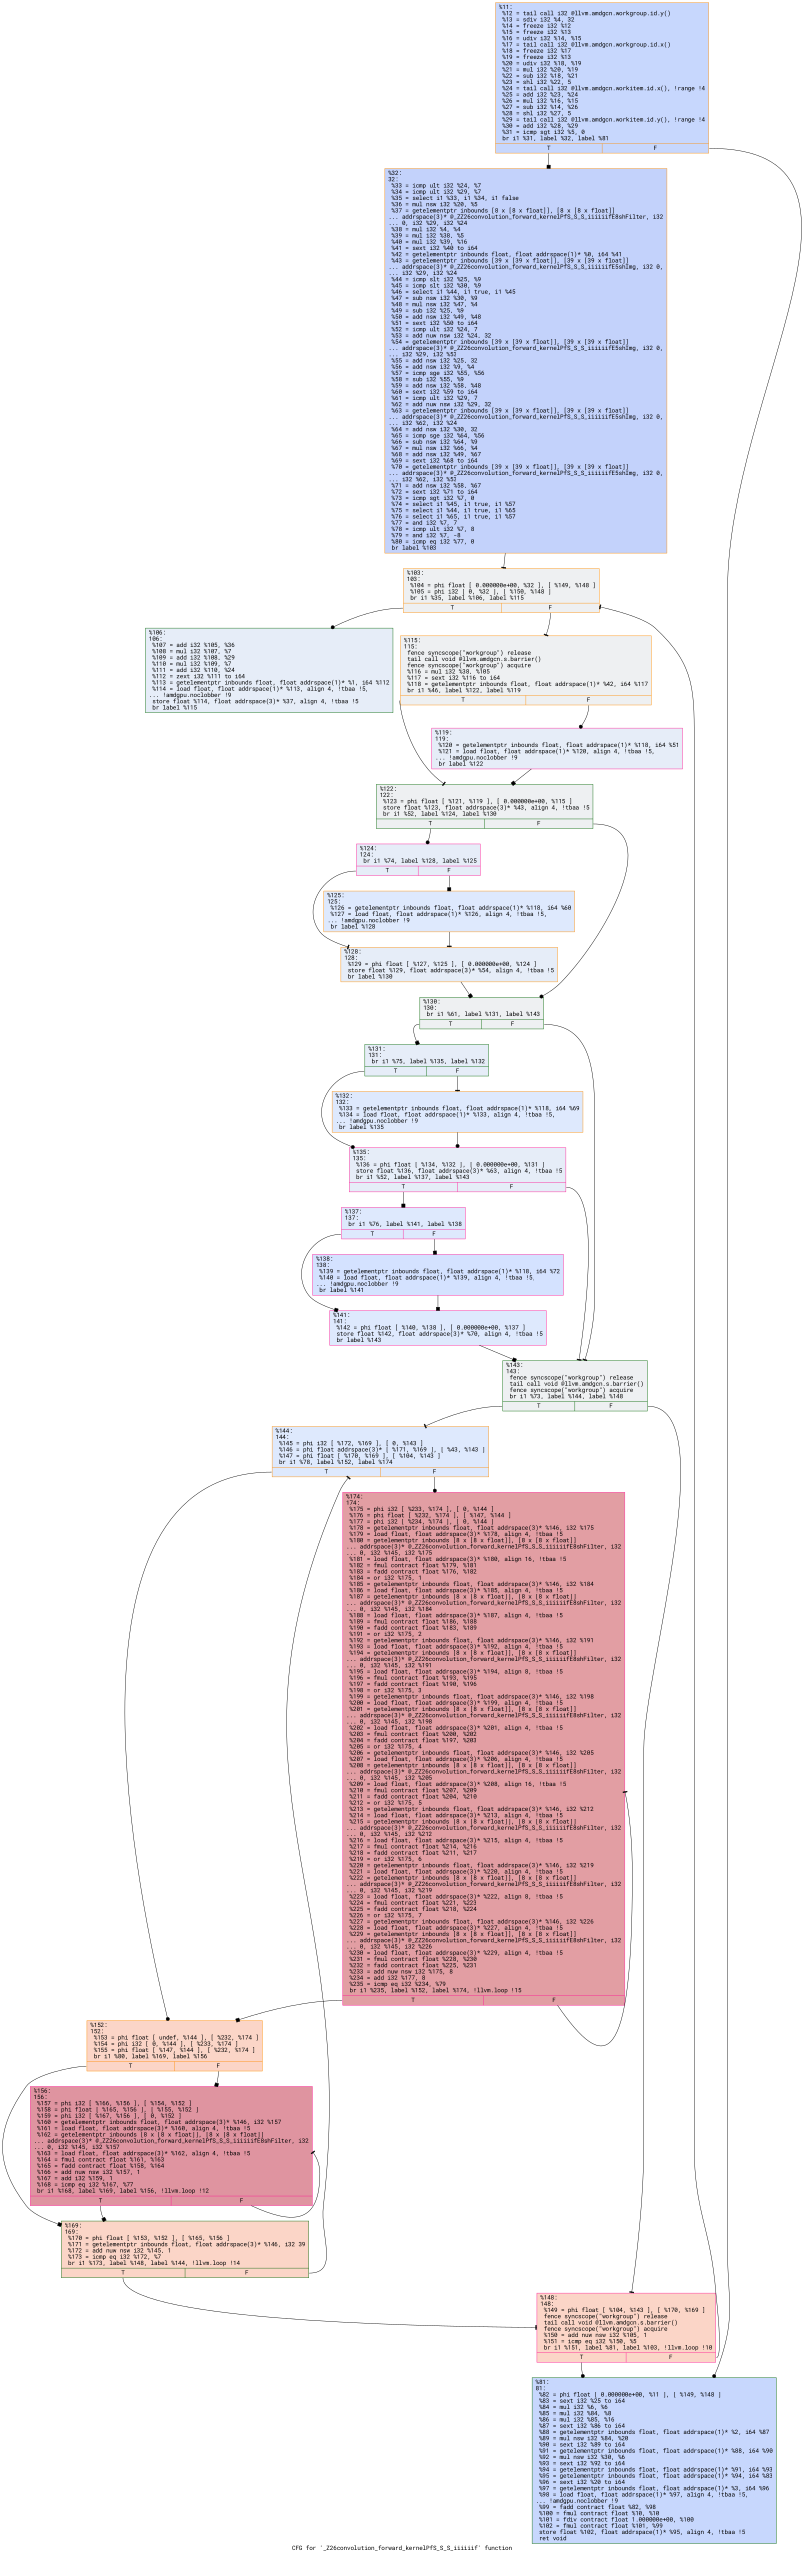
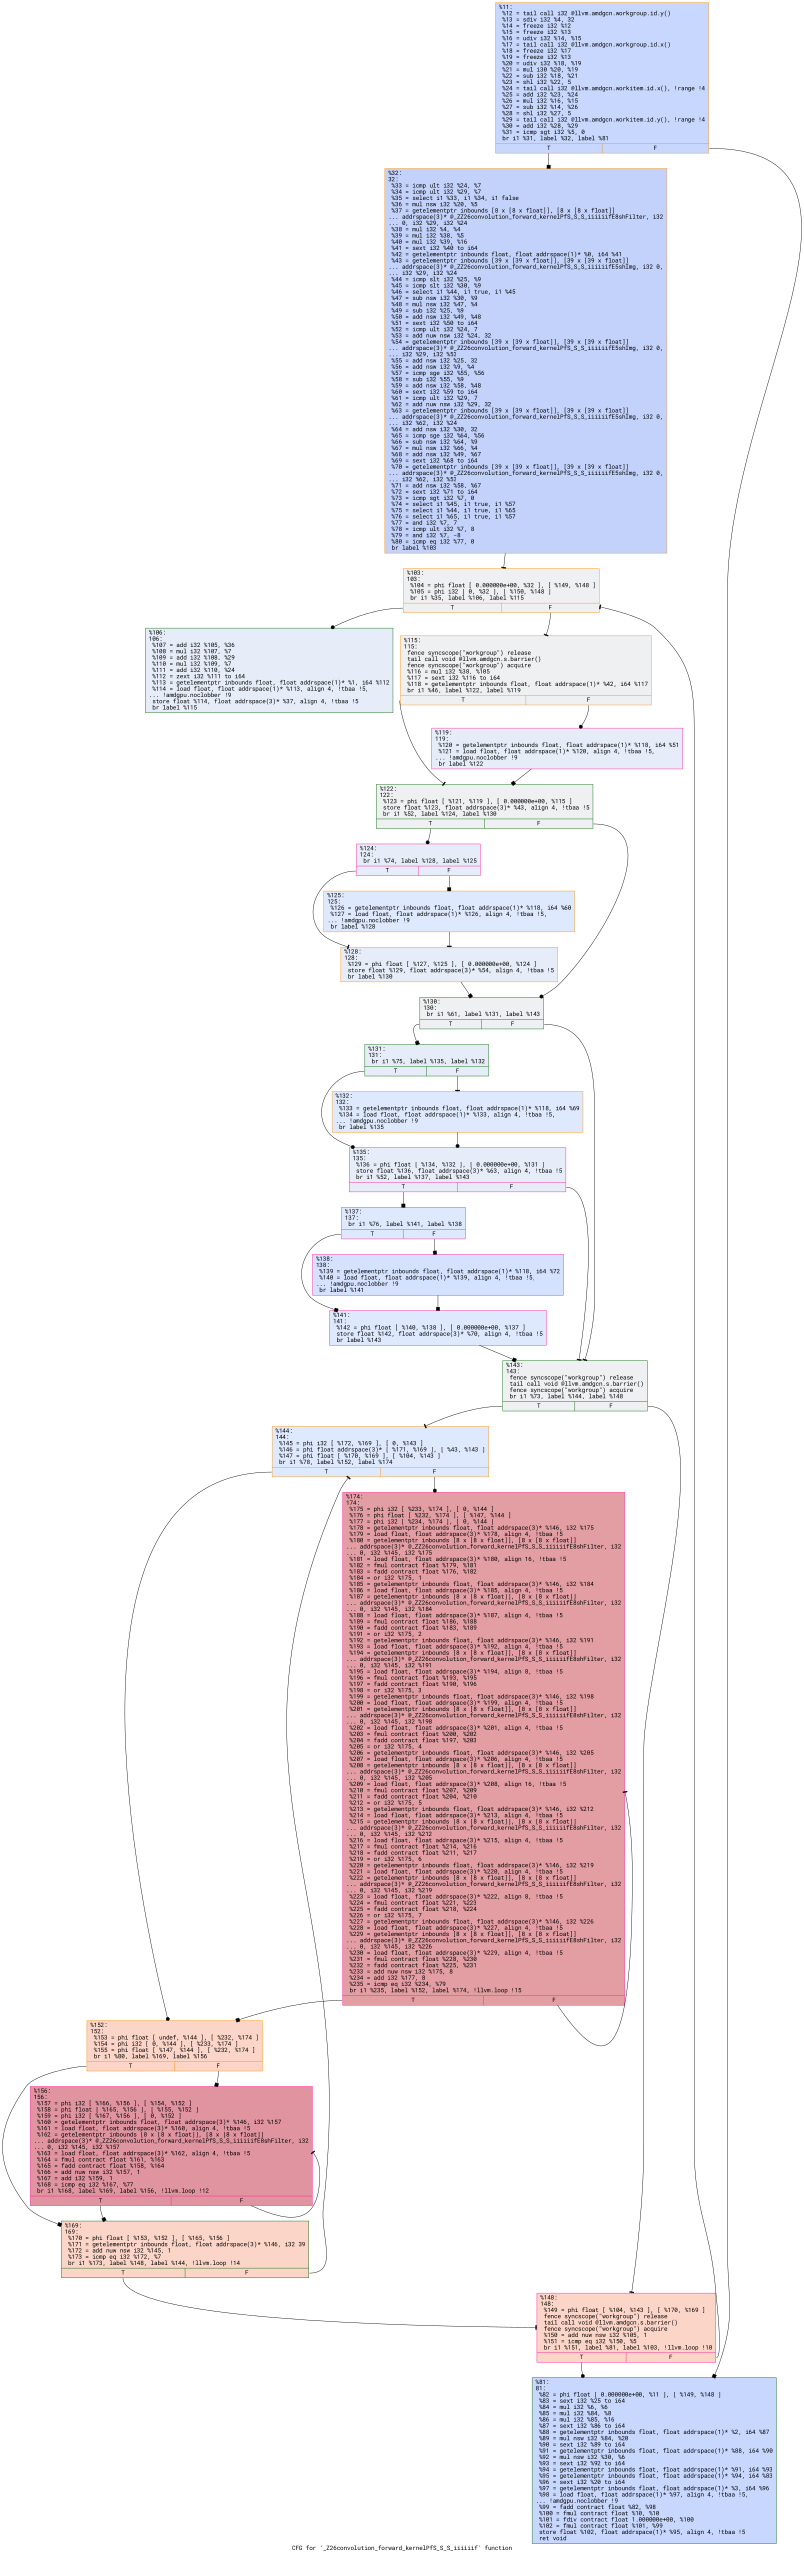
node "%11:": text "%21 = mul i32 %20, %19" -> "%21 = mul i30 %20, %19"
edge "%11:" -> "%81:": arrowhead dot -> box
